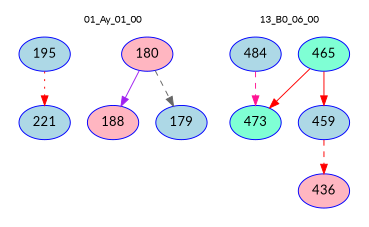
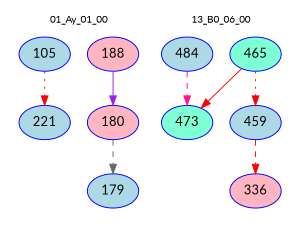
node "195": label "195" -> "105"
edge "180" -> "188": reversed
edge "465" -> "459": style solid -> dotted
node "436": label "436" -> "336"
